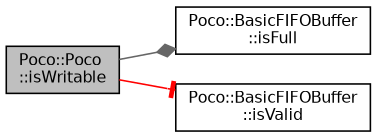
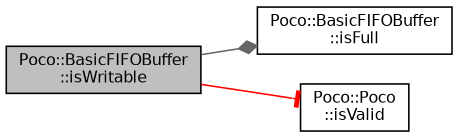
node "Poco::Poco ::isWritable": label "Poco::Poco ::isWritable" -> "Poco::BasicFIFOBuffer ::isWritable"
node "Poco::BasicFIFOBuffer ::isValid": label "Poco::BasicFIFOBuffer ::isValid" -> "Poco::Poco ::isValid"
